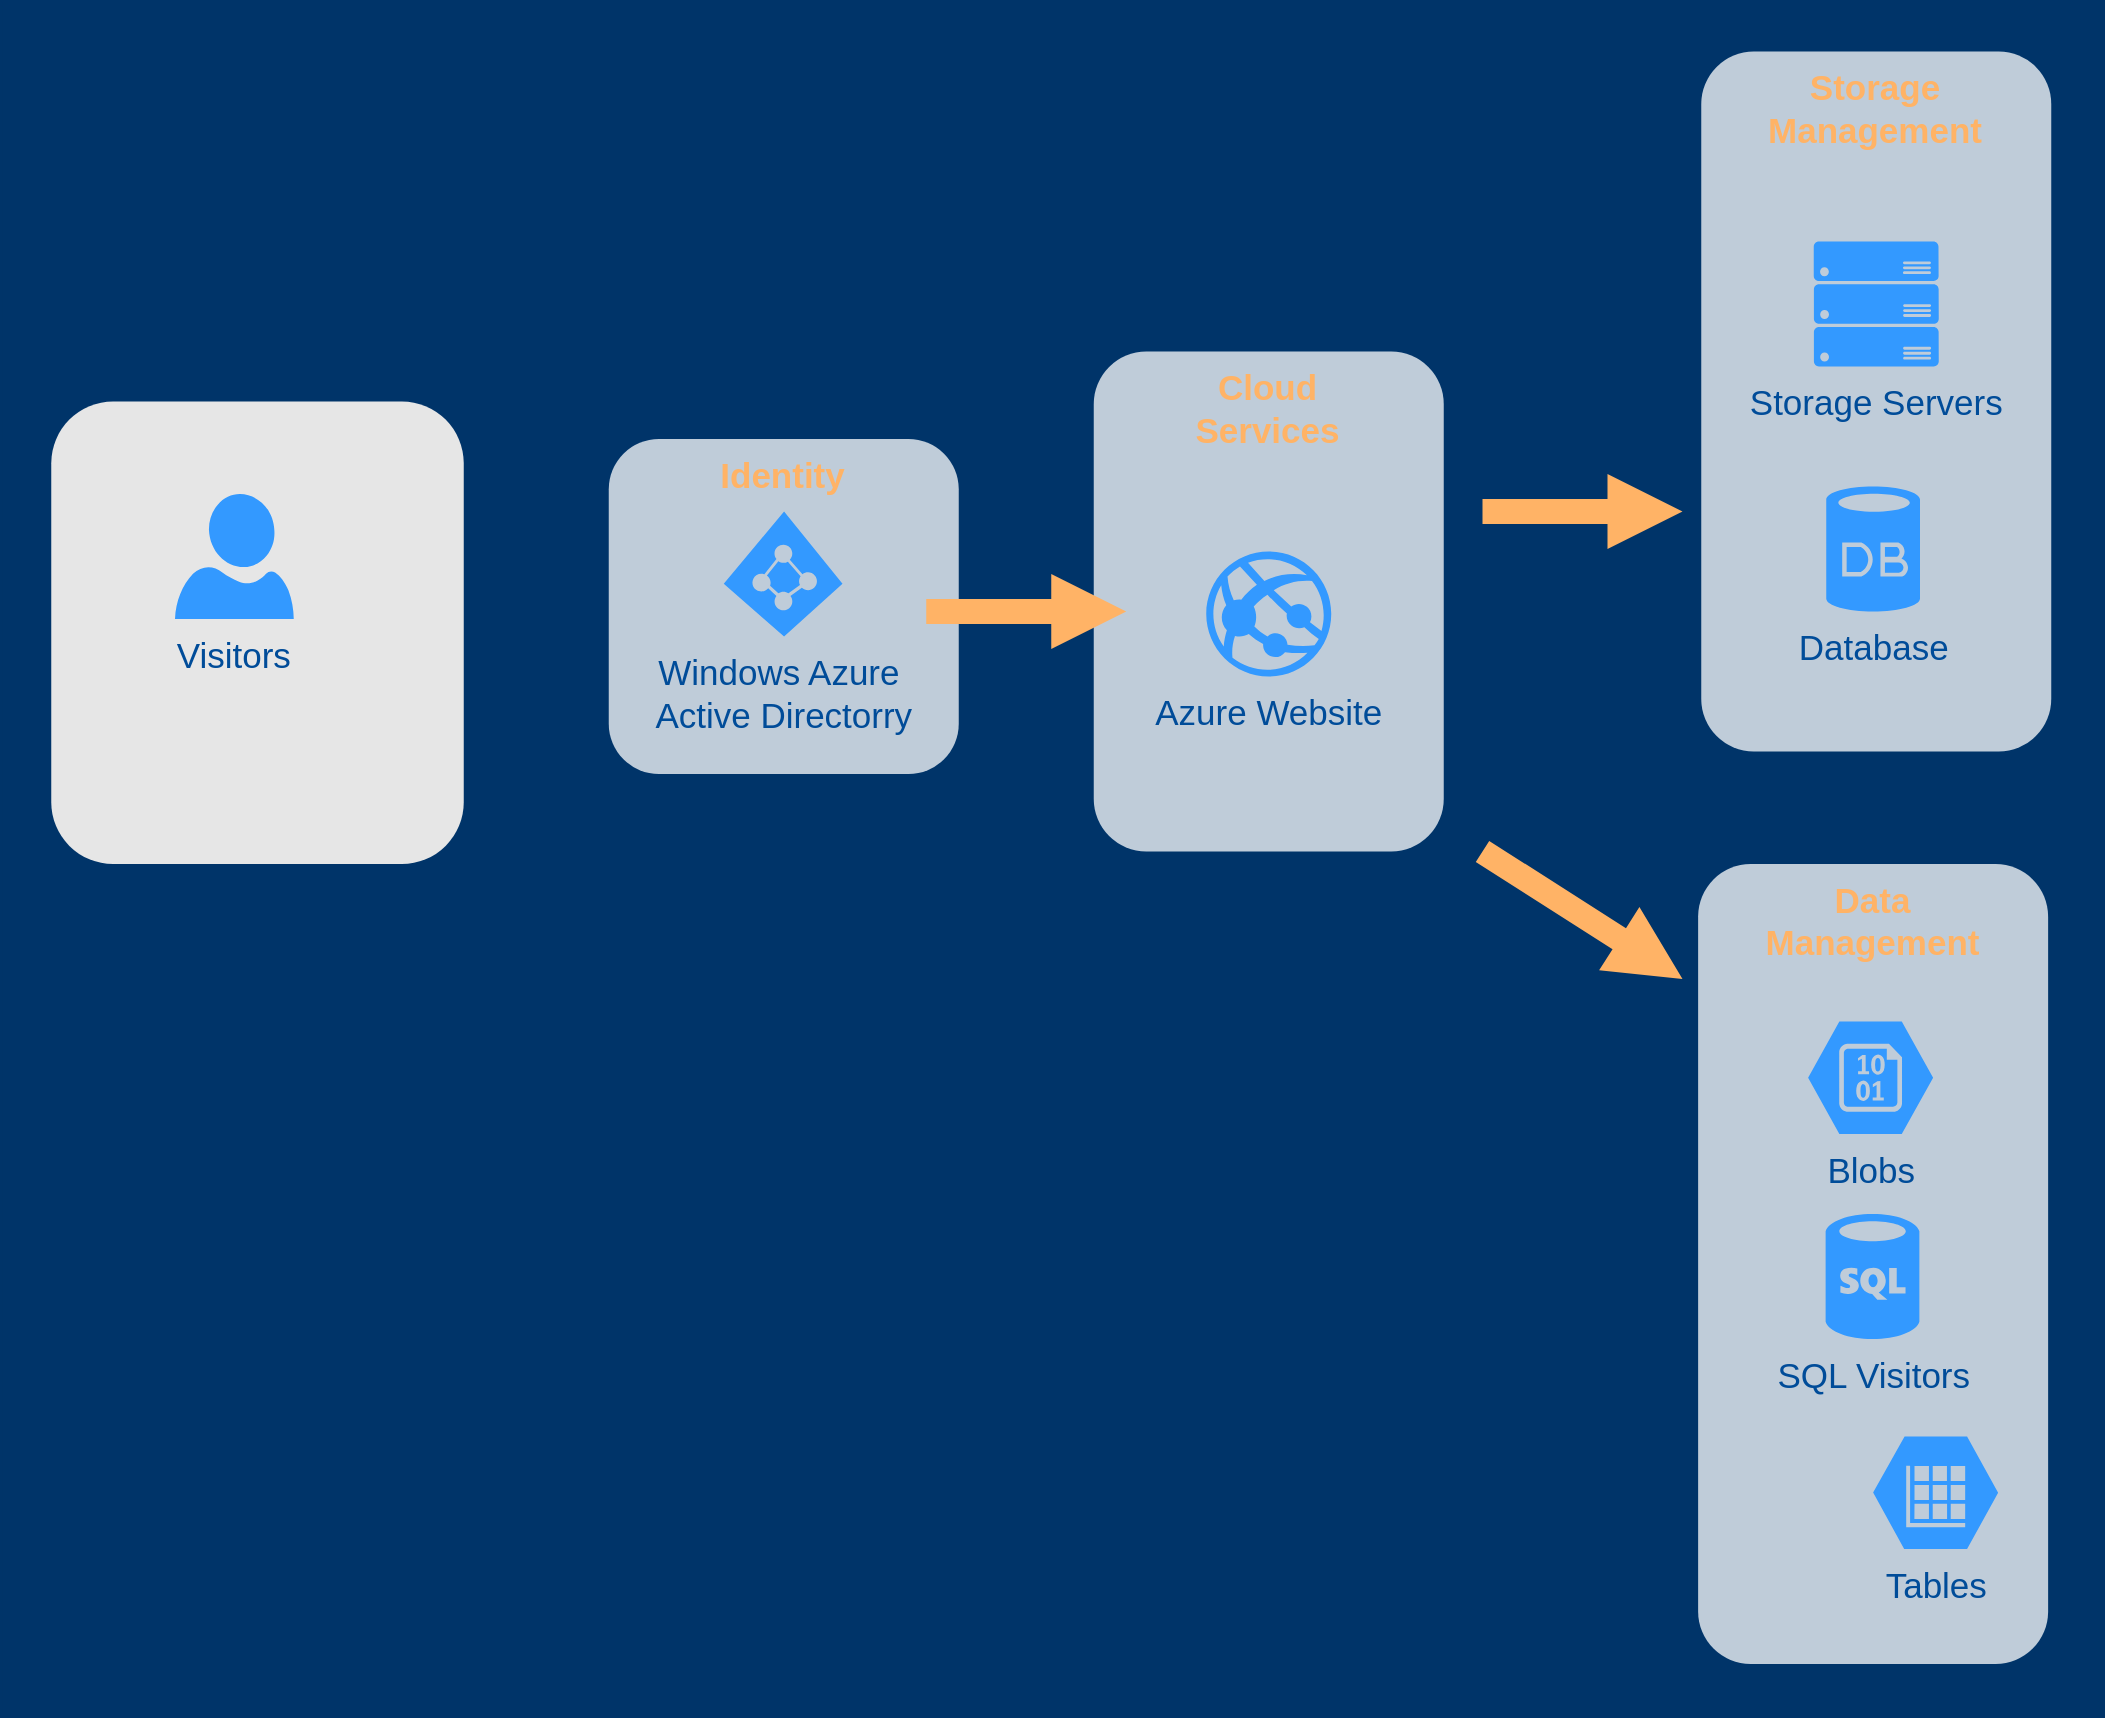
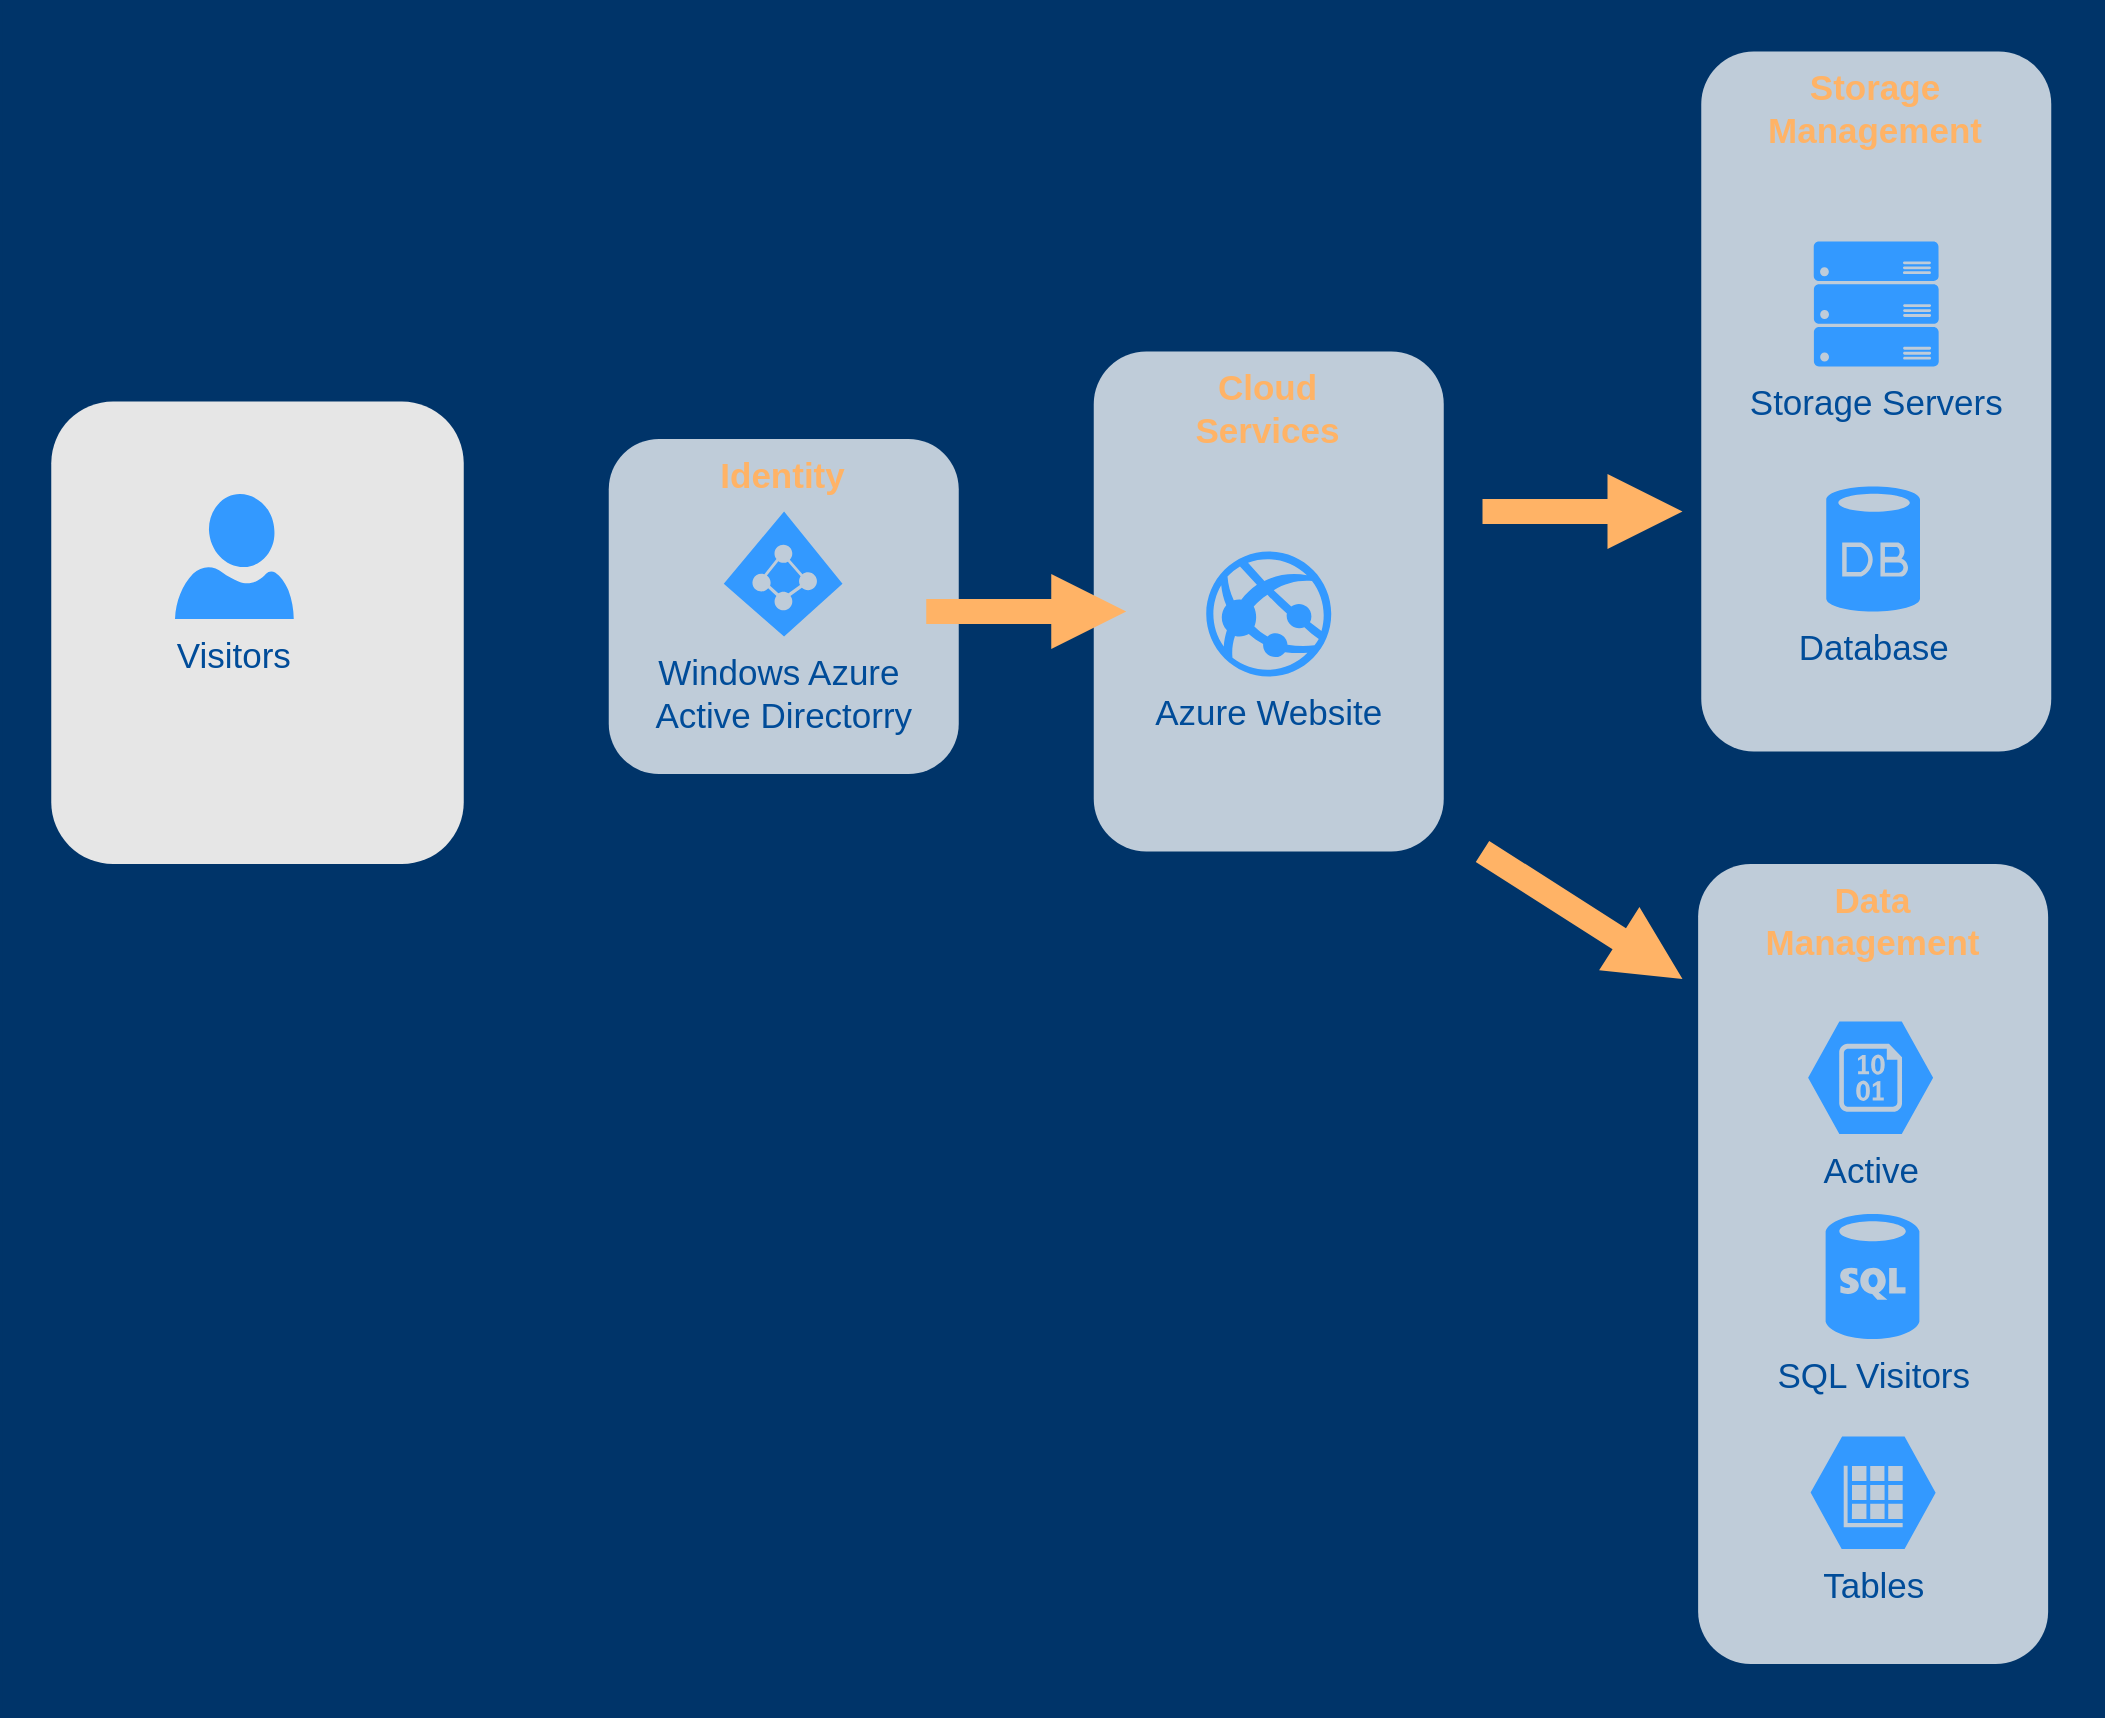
node "Blobs": label "Blobs" -> "Active"
node "Tables": moved (1936, 1493) -> (1873, 1493)
